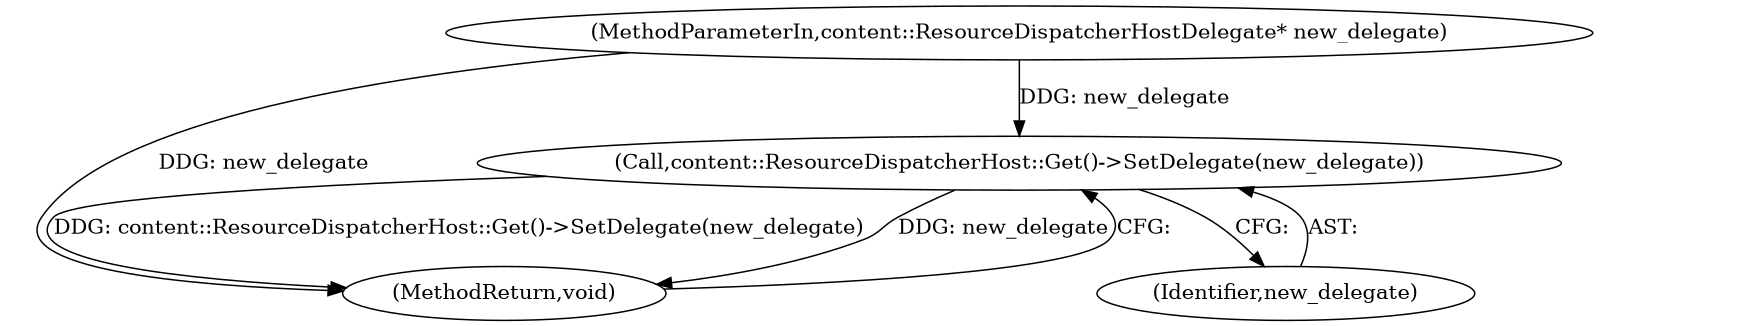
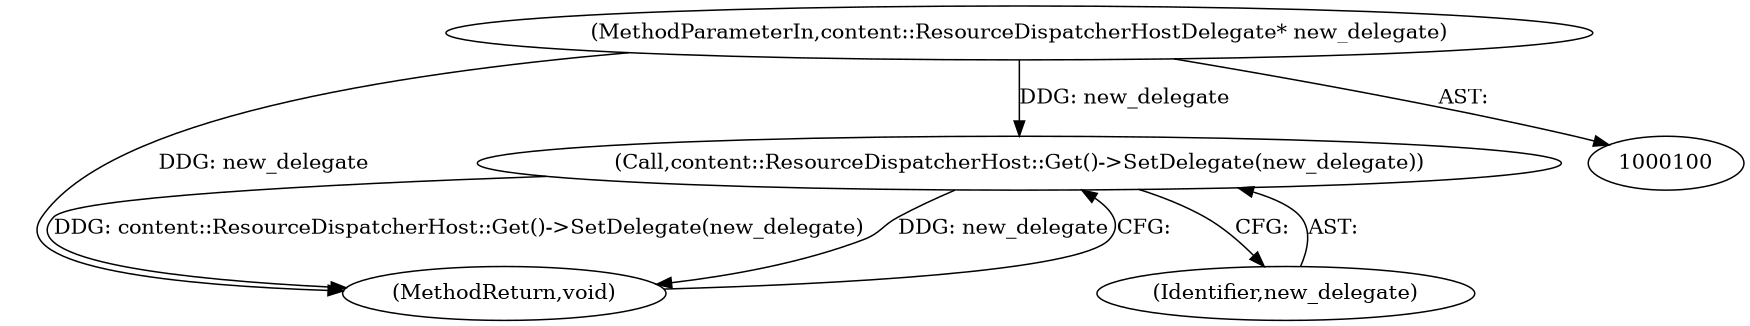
node "1000100": added
